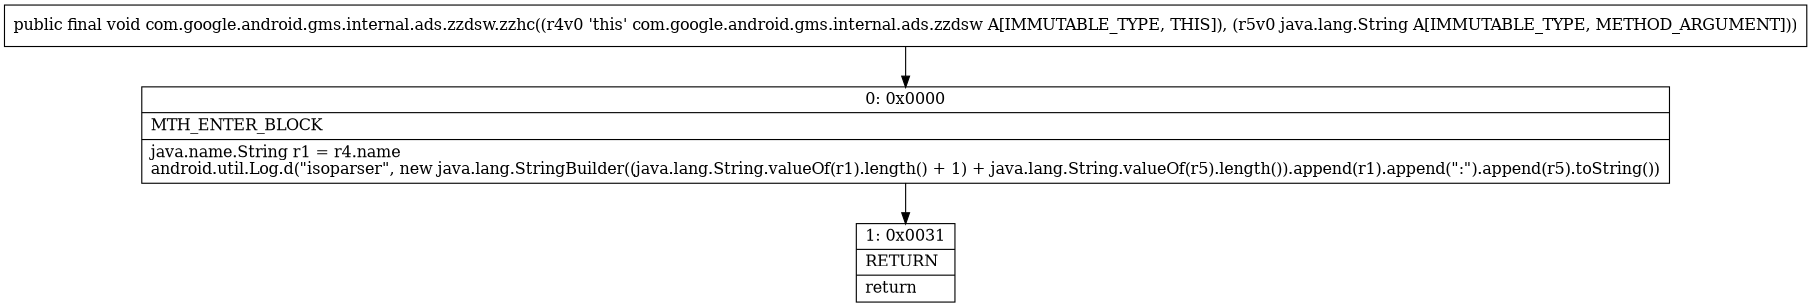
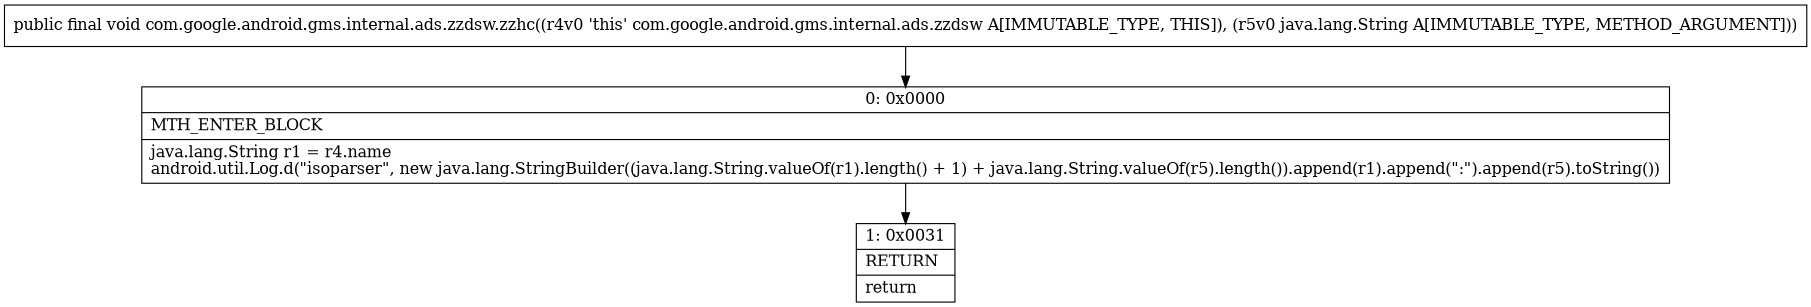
node "0: 0x0000": text "java.name.String r1 = r4.name" -> "java.lang.String r1 = r4.name"
